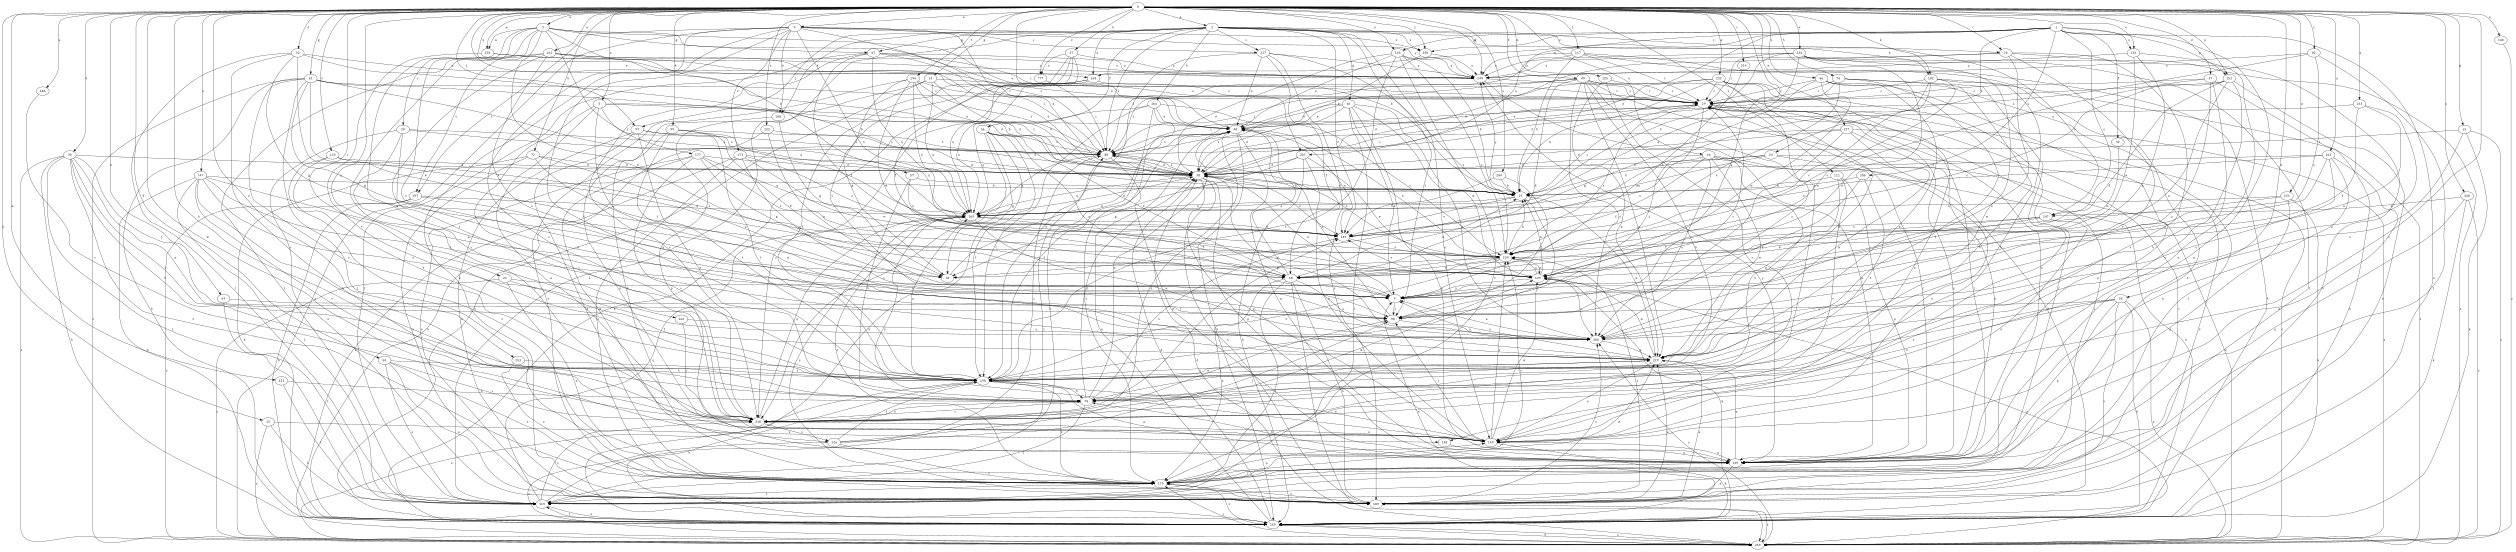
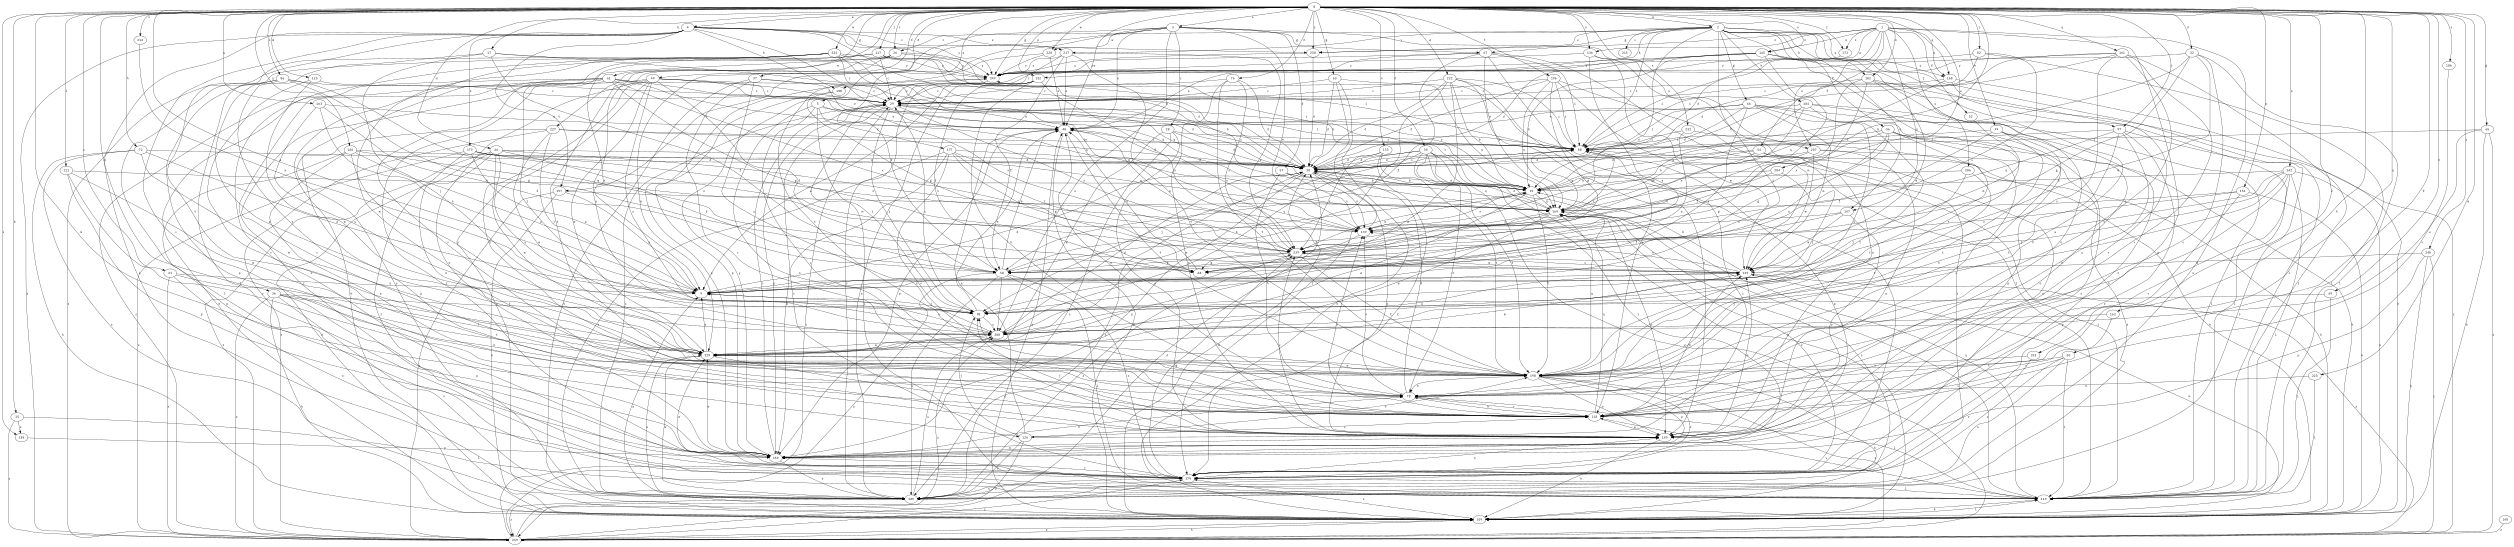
edge "0" -> "140": removed, label "o"
node "215": added
edge "17" -> "172": now "1" -> "172"
edge "240" -> "147": now "240" -> "129"
edge "61" -> "98": added, label "j"
edge "76" -> "78": now "97" -> "78"
